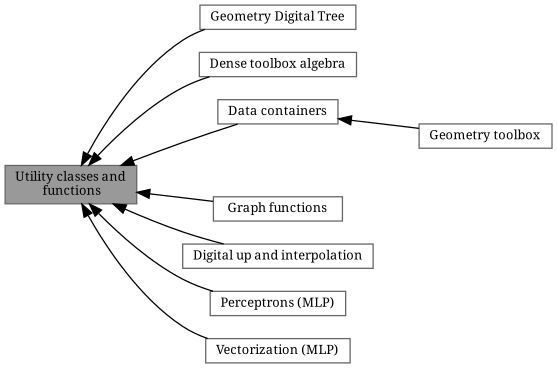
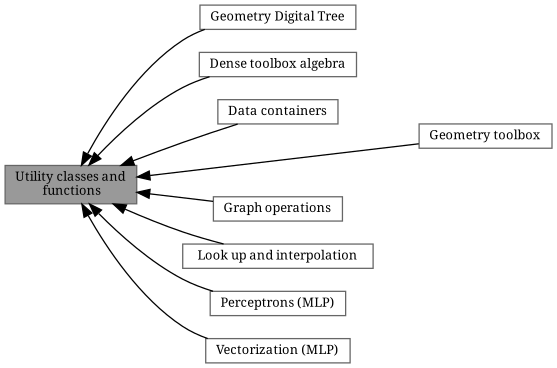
edge "Geometry toolbox" -> "Data containers": now "Geometry toolbox" -> "Utility classes and functions"
node "Graph functions": label "Graph functions" -> "Graph operations"
node "Digital up and interpolation": label "Digital up and interpolation" -> "Look up and interpolation"
